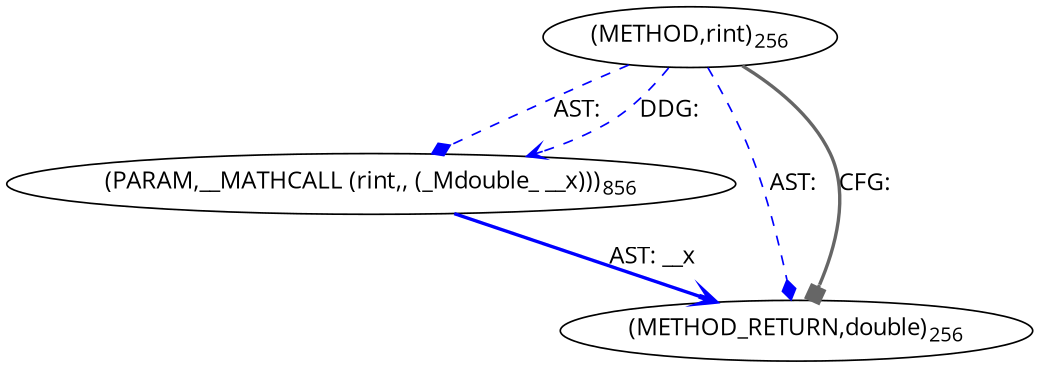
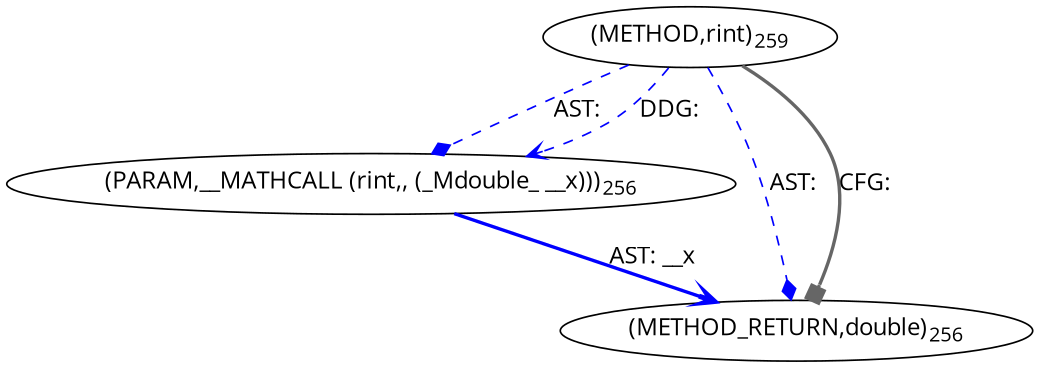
node "(METHOD,rint)": text "256" -> "259"
node "(PARAM,__MATHCALL (rint,, (_Mdouble_ __x)))": text "856" -> "256"
